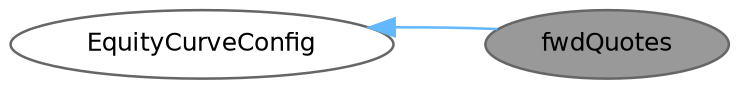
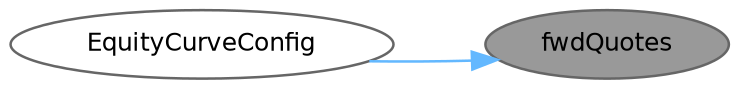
edge "fwdQuotes" -> "EquityCurveConfig": reversed
